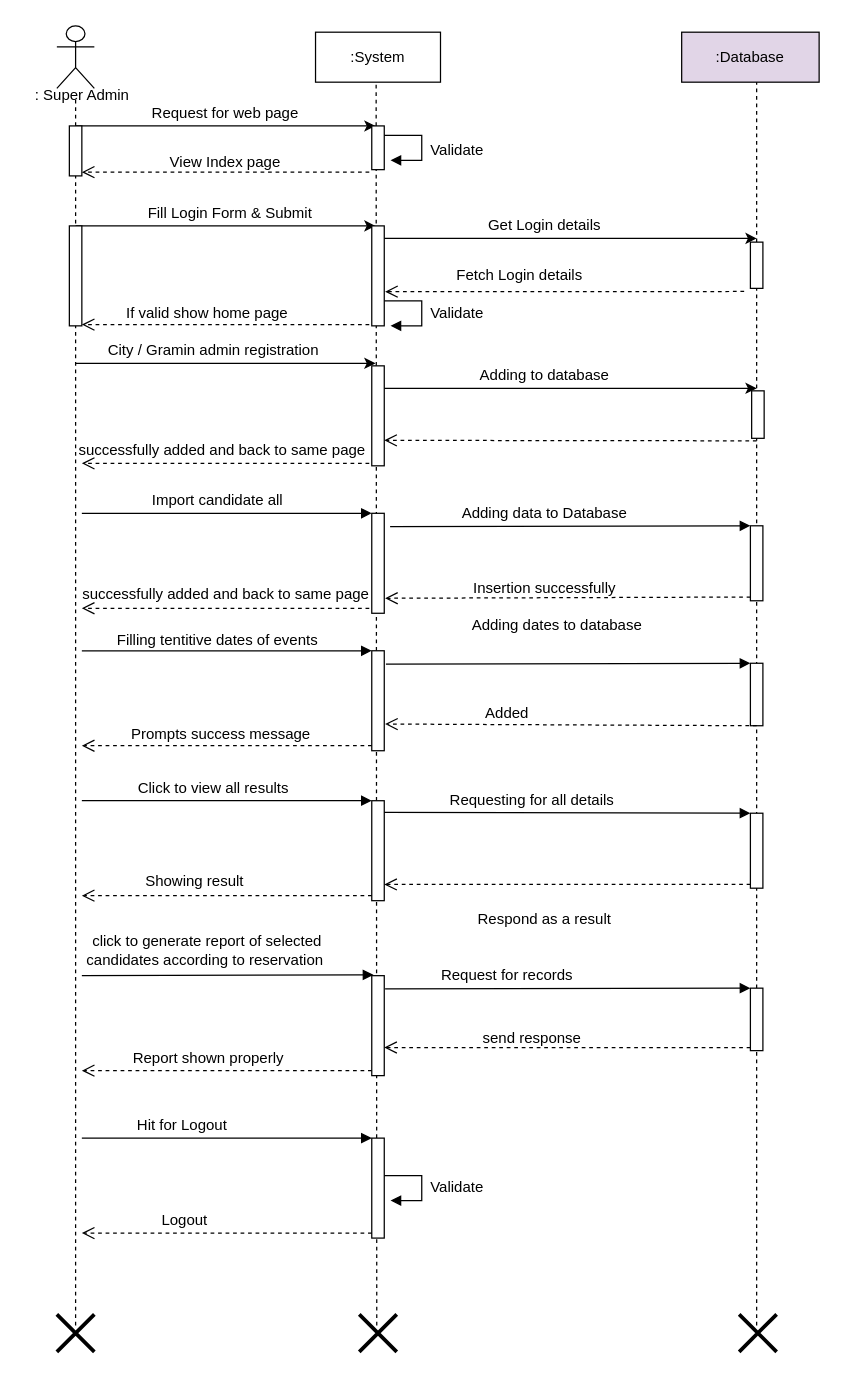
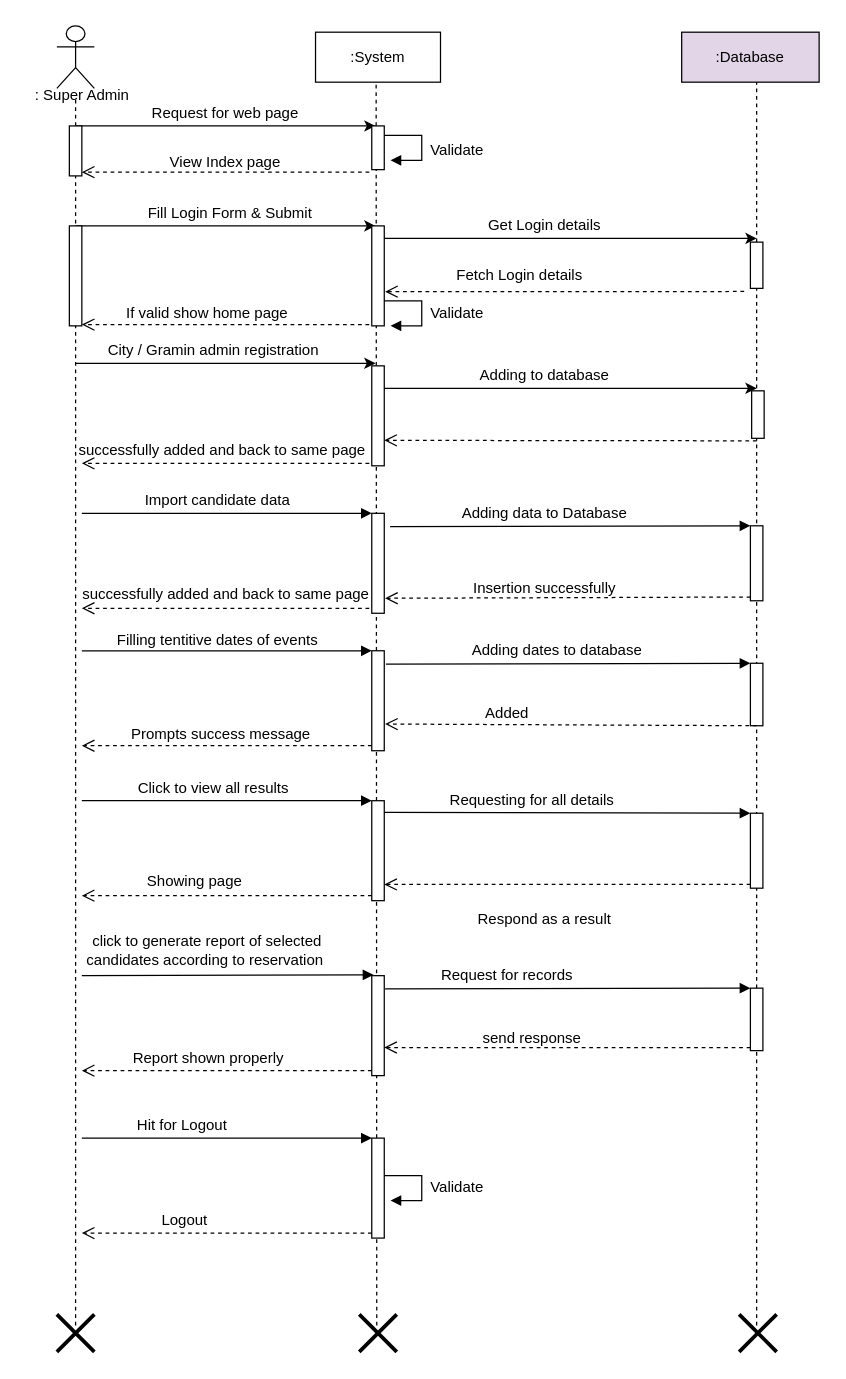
node "Import candidate all": label "Import candidate all" -> "Import candidate data"
node "Adding dates to database": moved (557, 626) -> (557, 651)
node "Showing result": label "Showing result" -> "Showing page"
